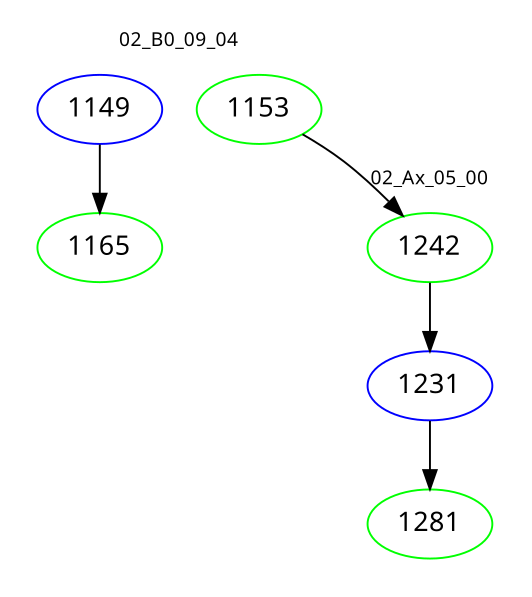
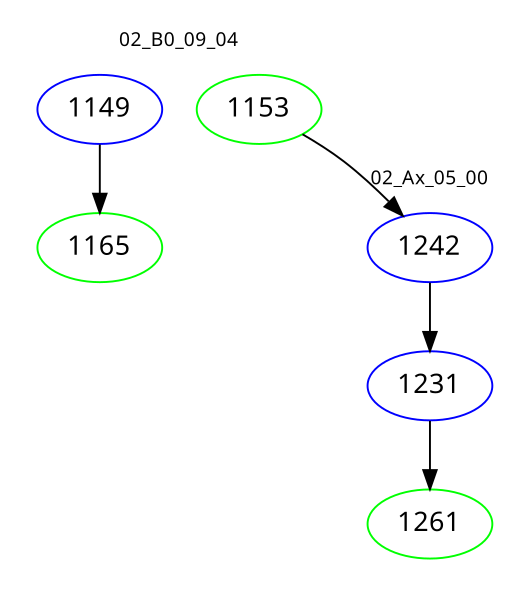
node "1242": color green -> blue
node "1281": label "1281" -> "1261"
